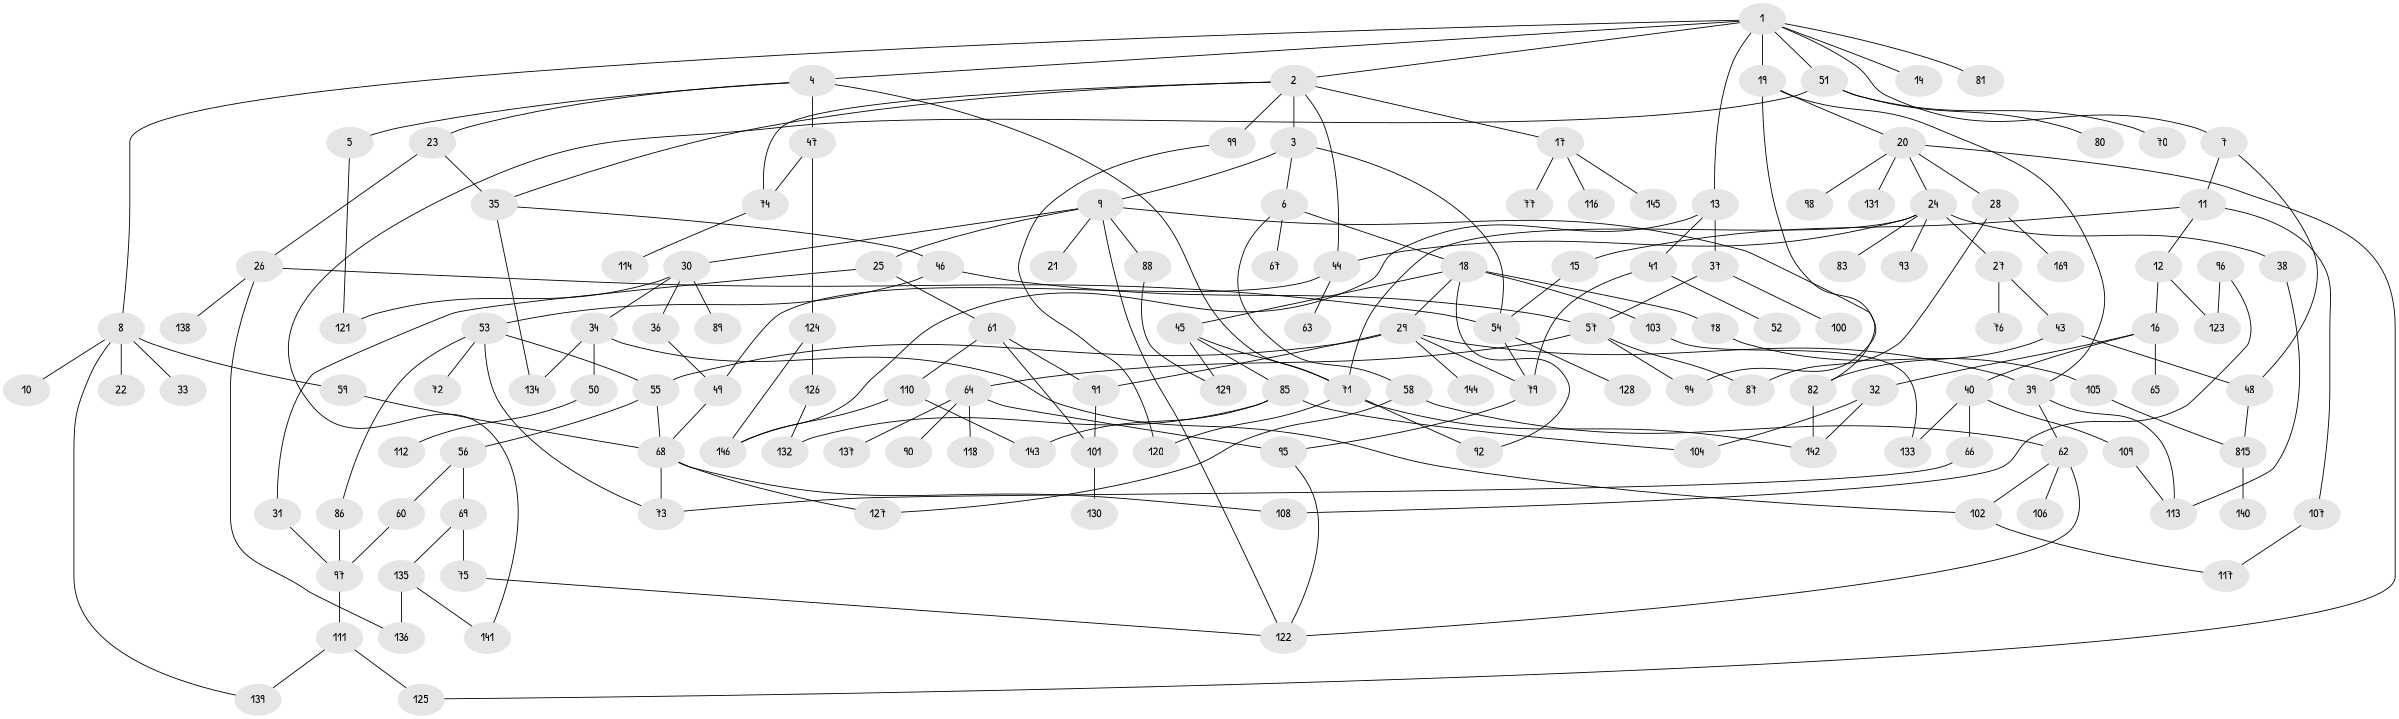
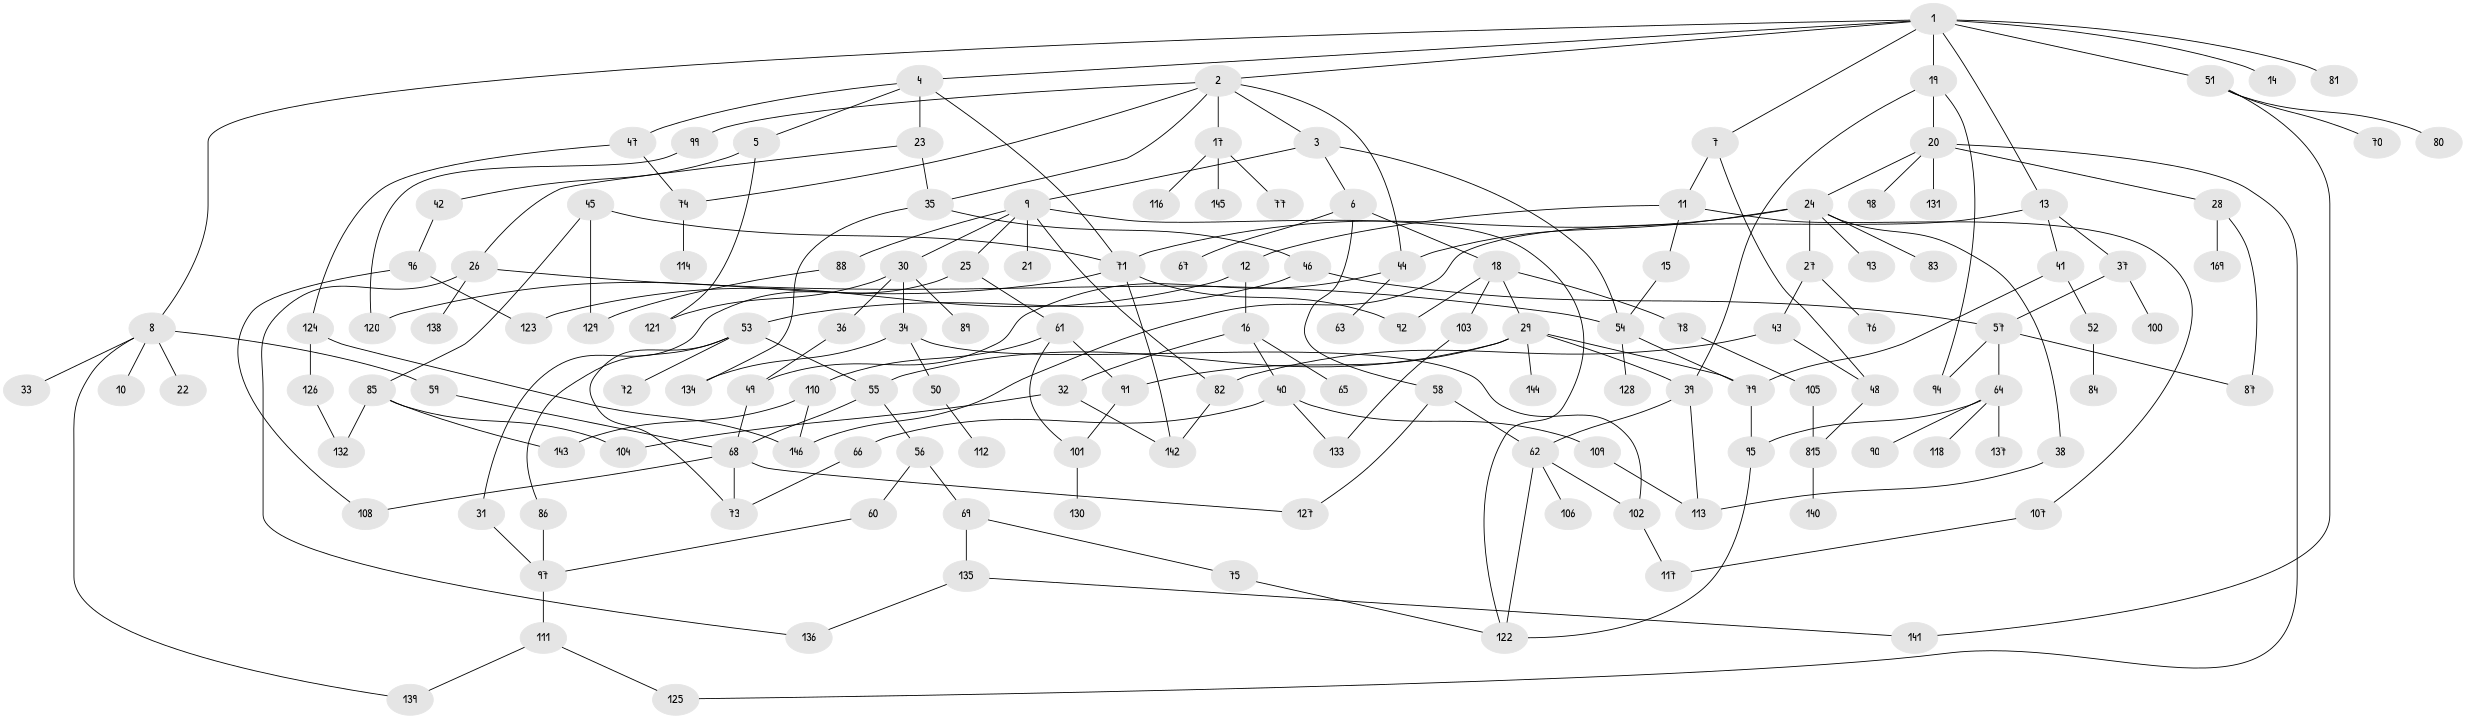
node "42": added
edge "18" -- "45": removed
node "84": added
